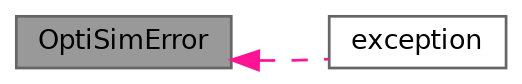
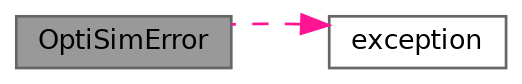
edge "exception" -> "OptiSimError": reversed
